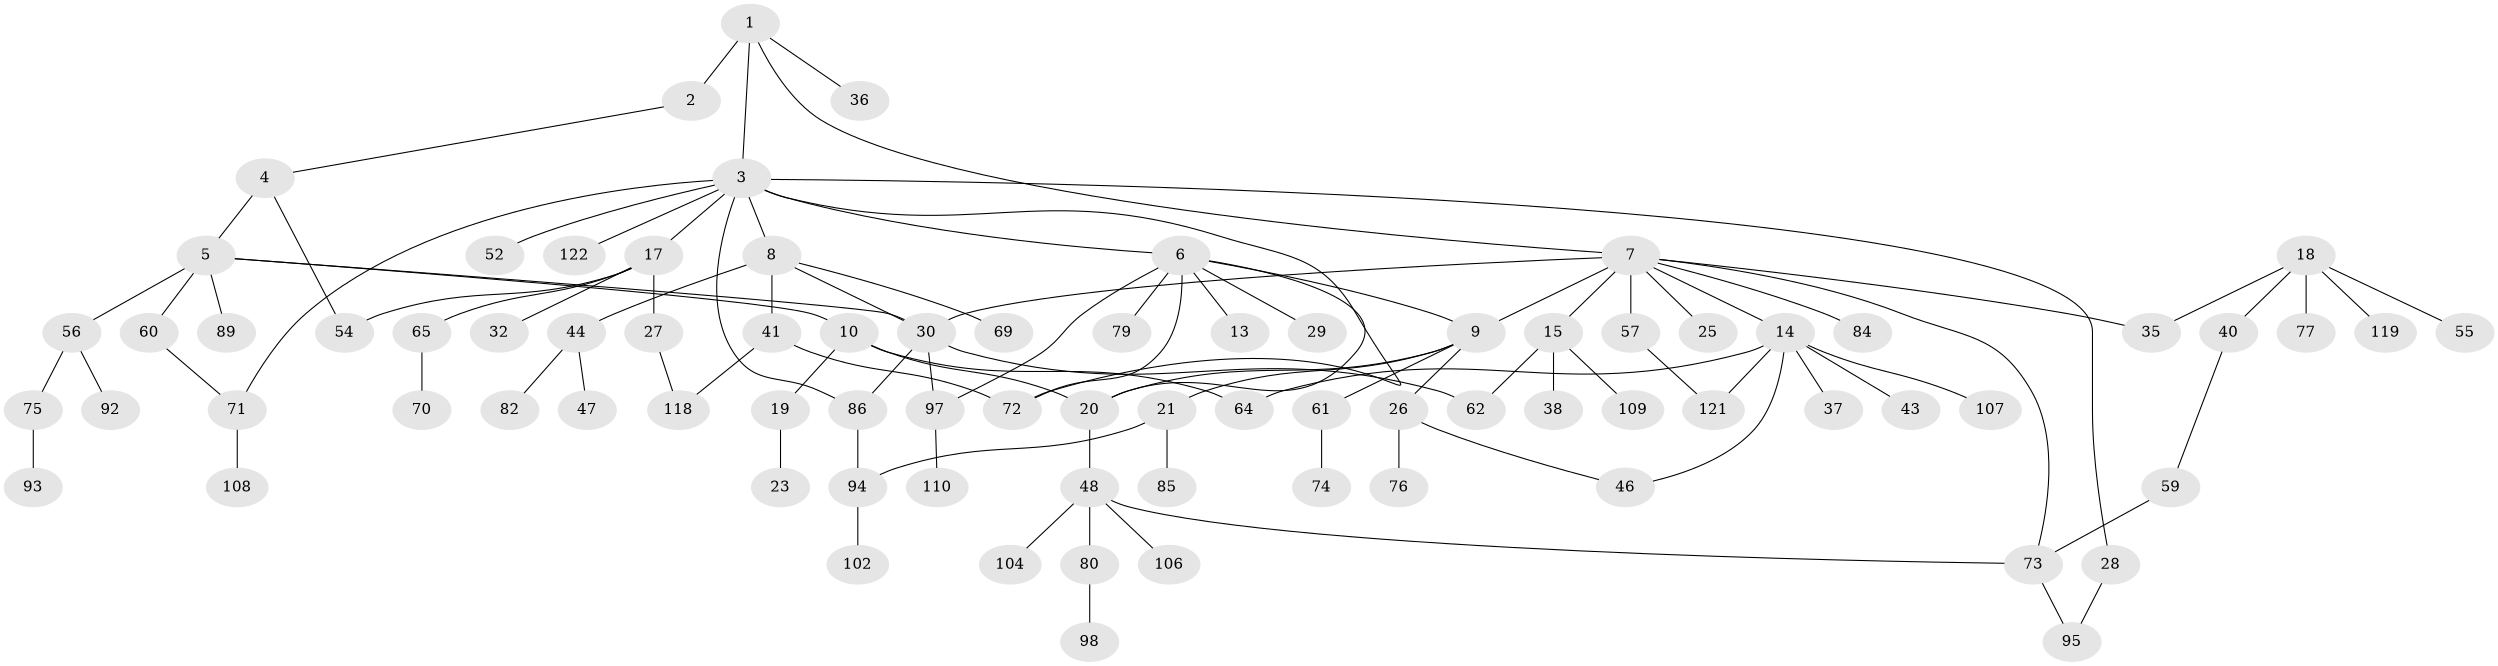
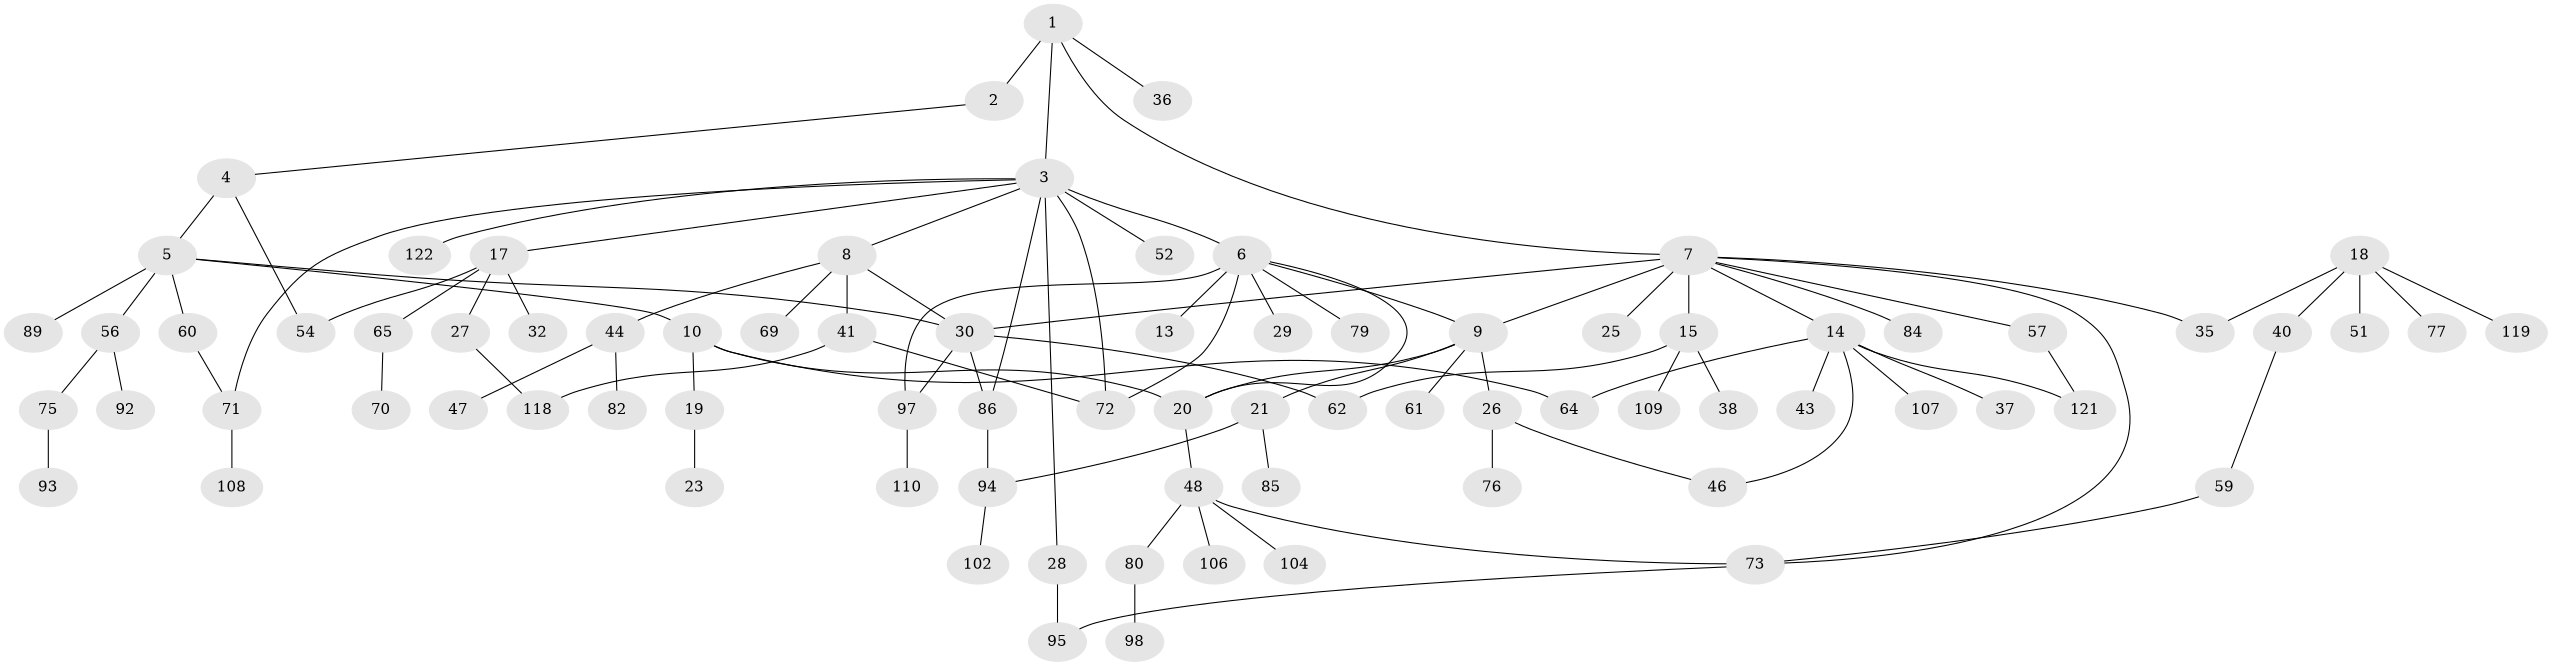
node "55": label "55" -> "51"
node "74": removed
